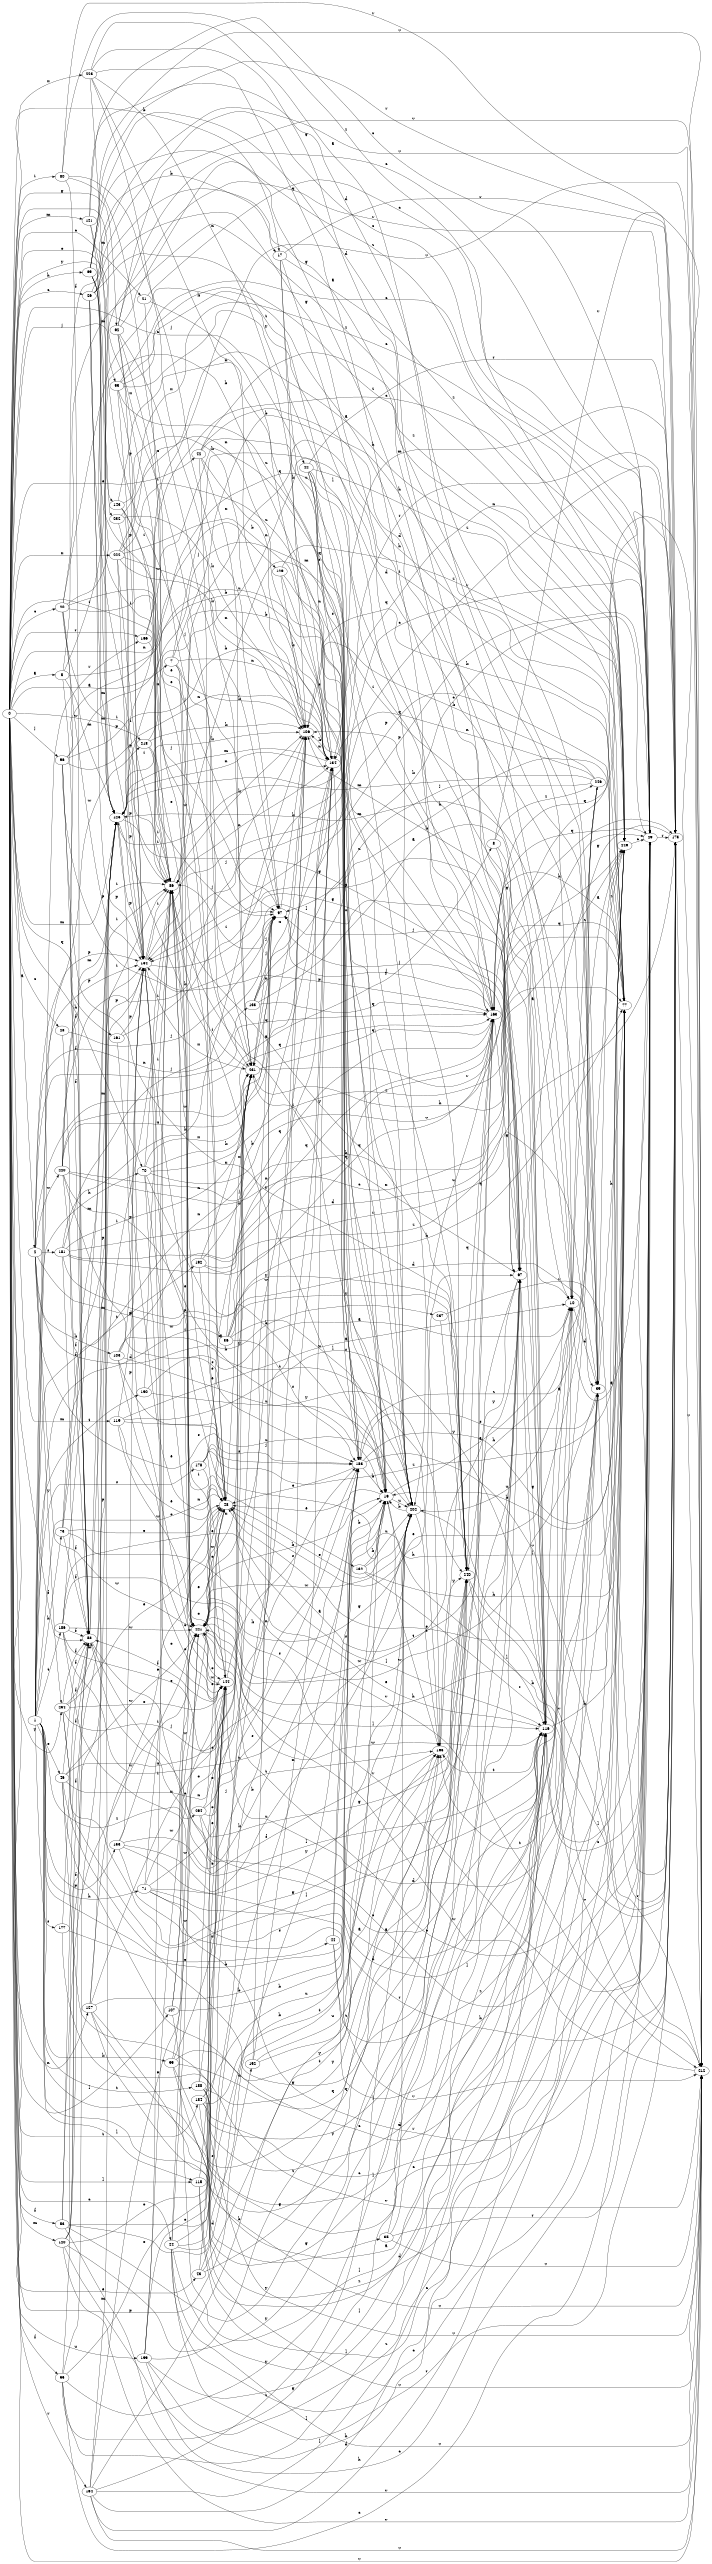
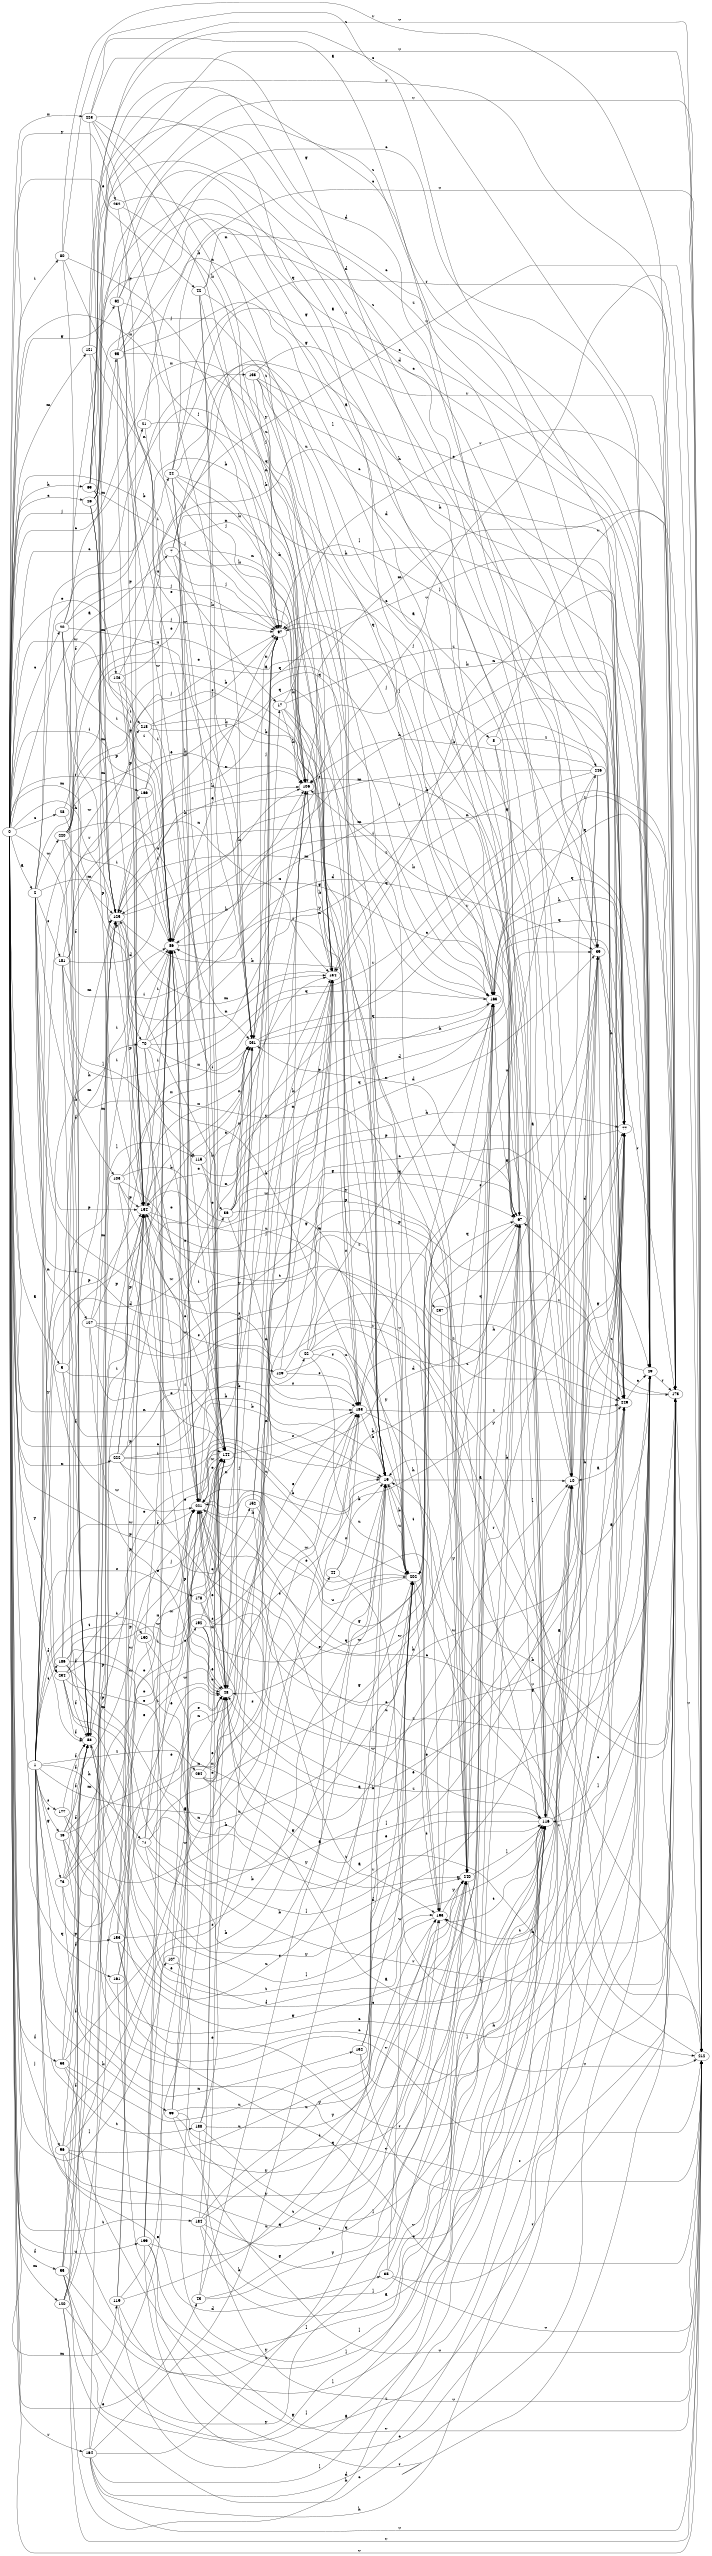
edge "1" -> "73": label "h" -> "g"
edge "44" -> "77": now "193" -> "77"
edge "188" -> "39": removed, label "d"
